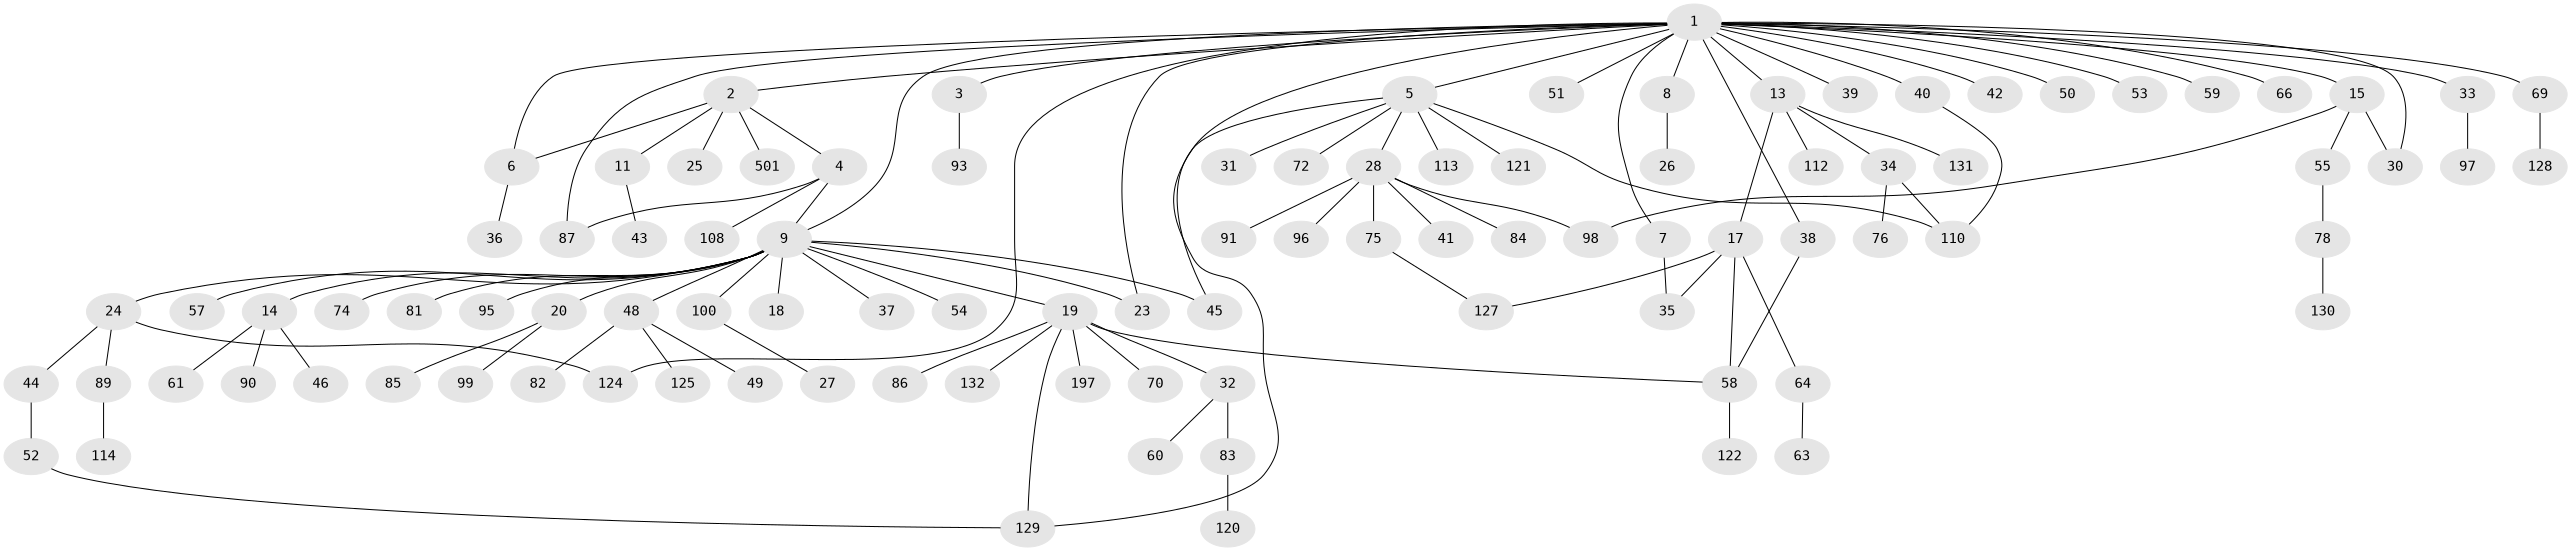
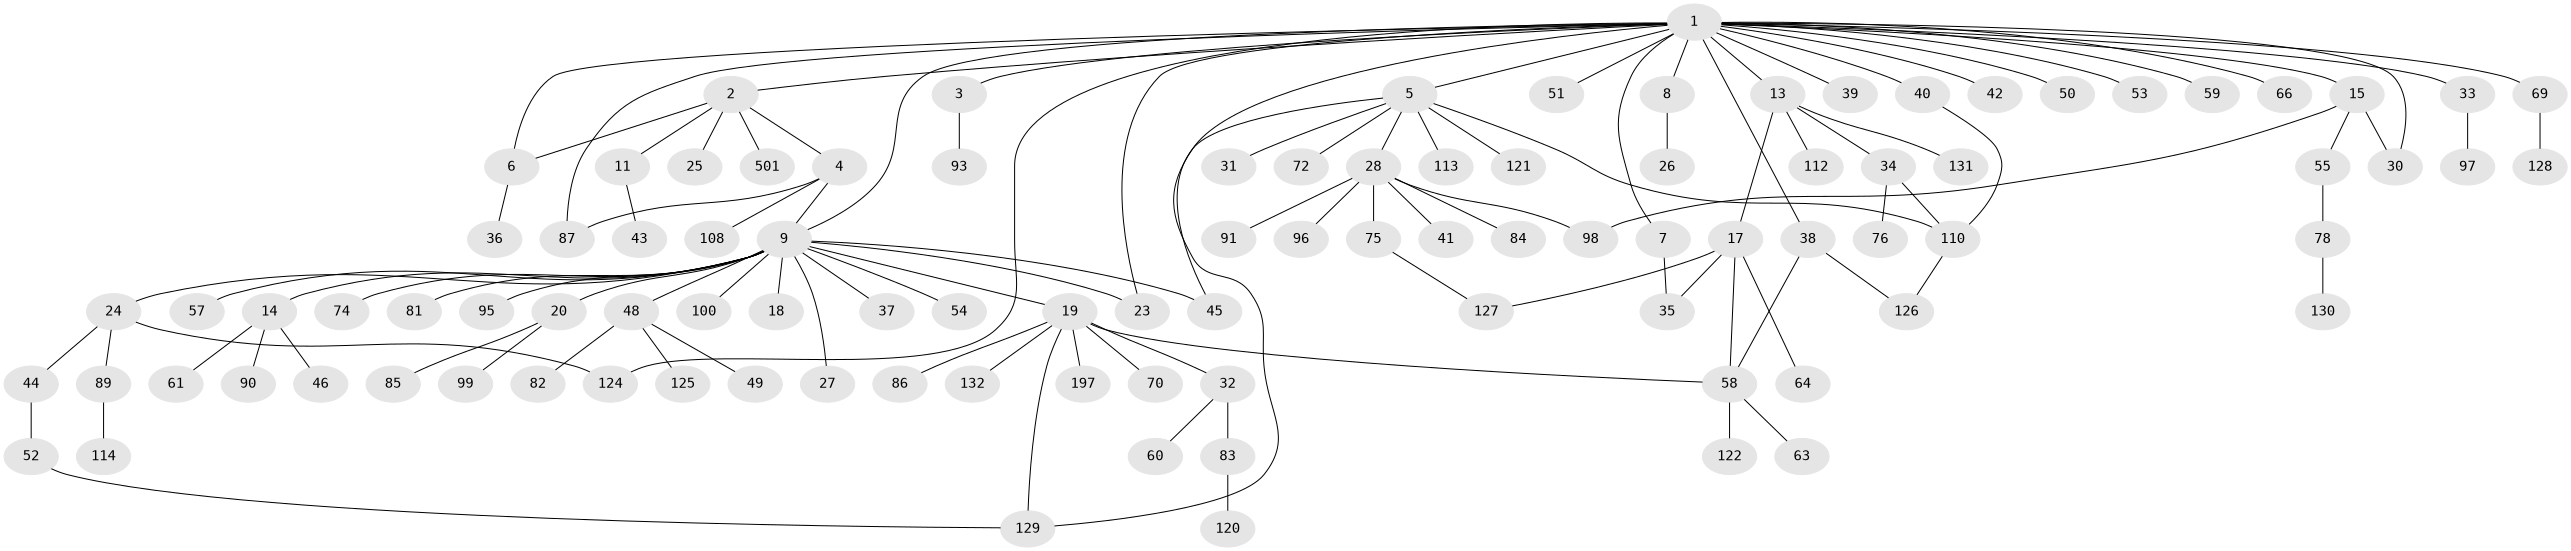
node "126": added
edge "100" -- "27": now "9" -- "27"
edge "64" -- "63": now "58" -- "63"
